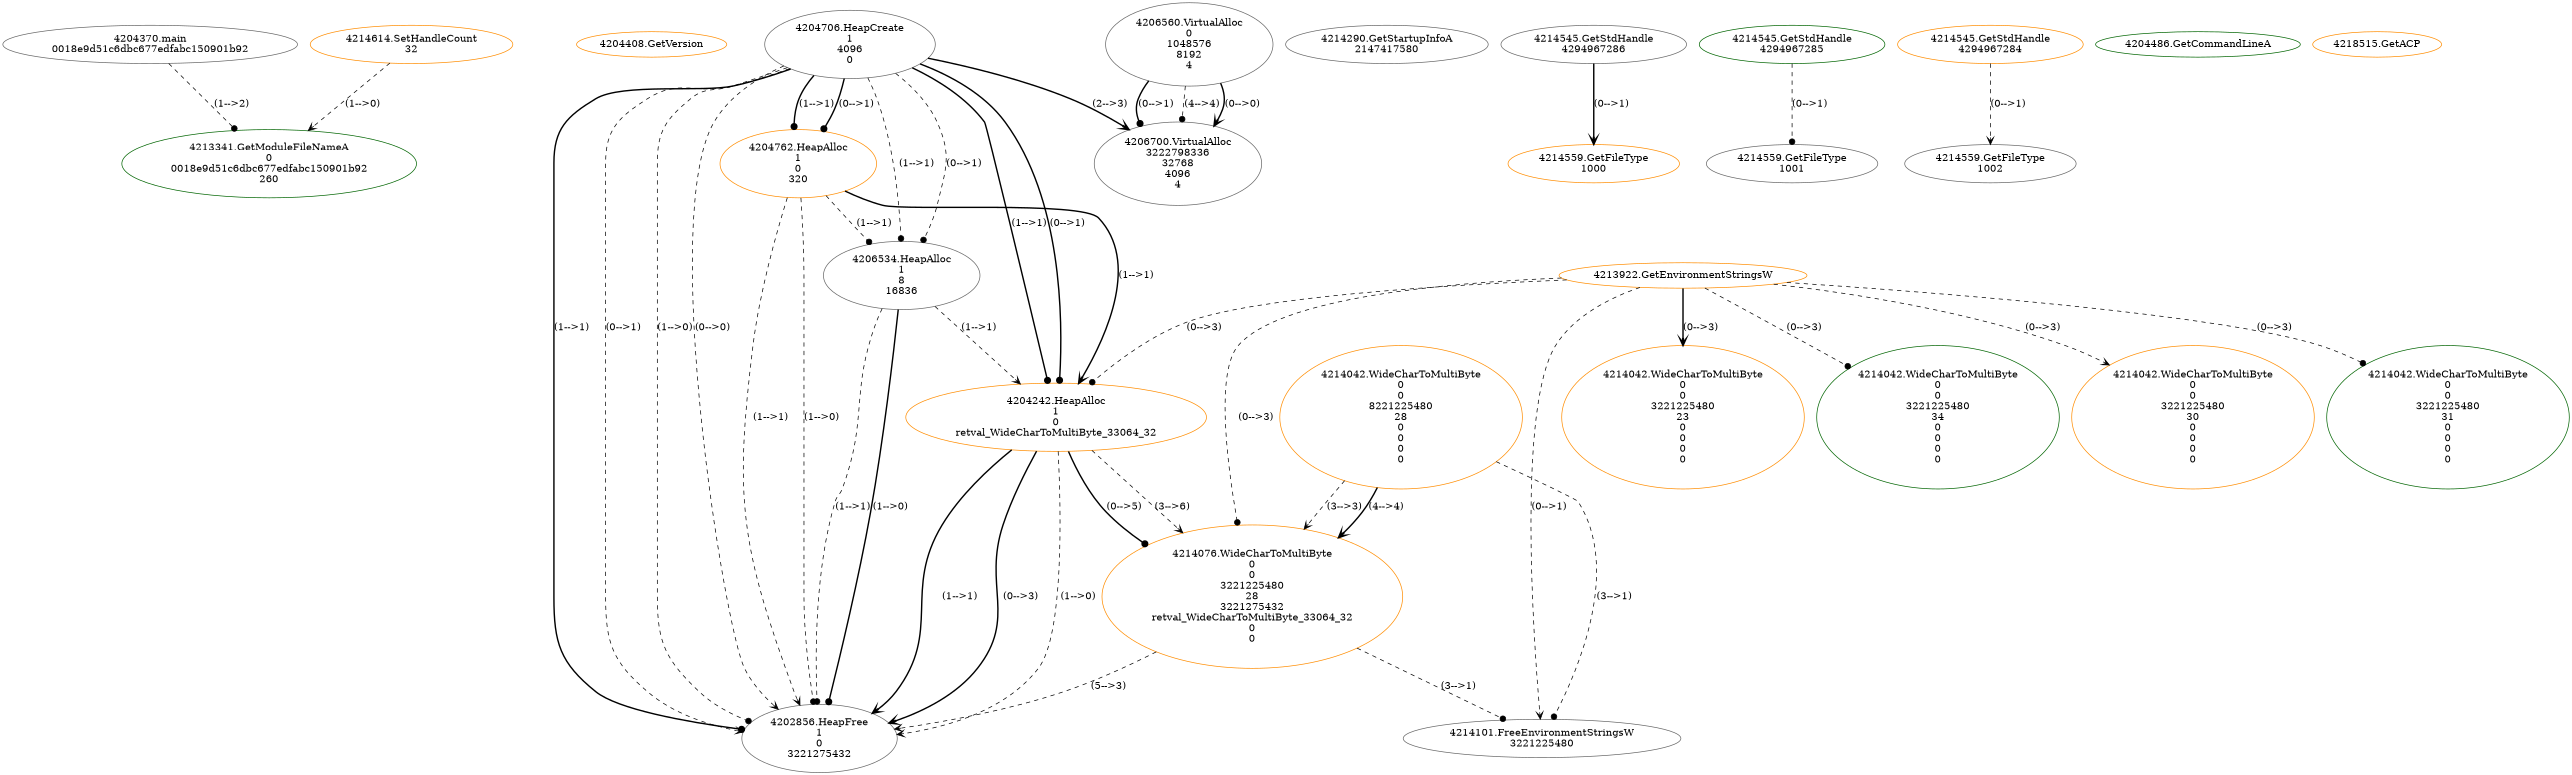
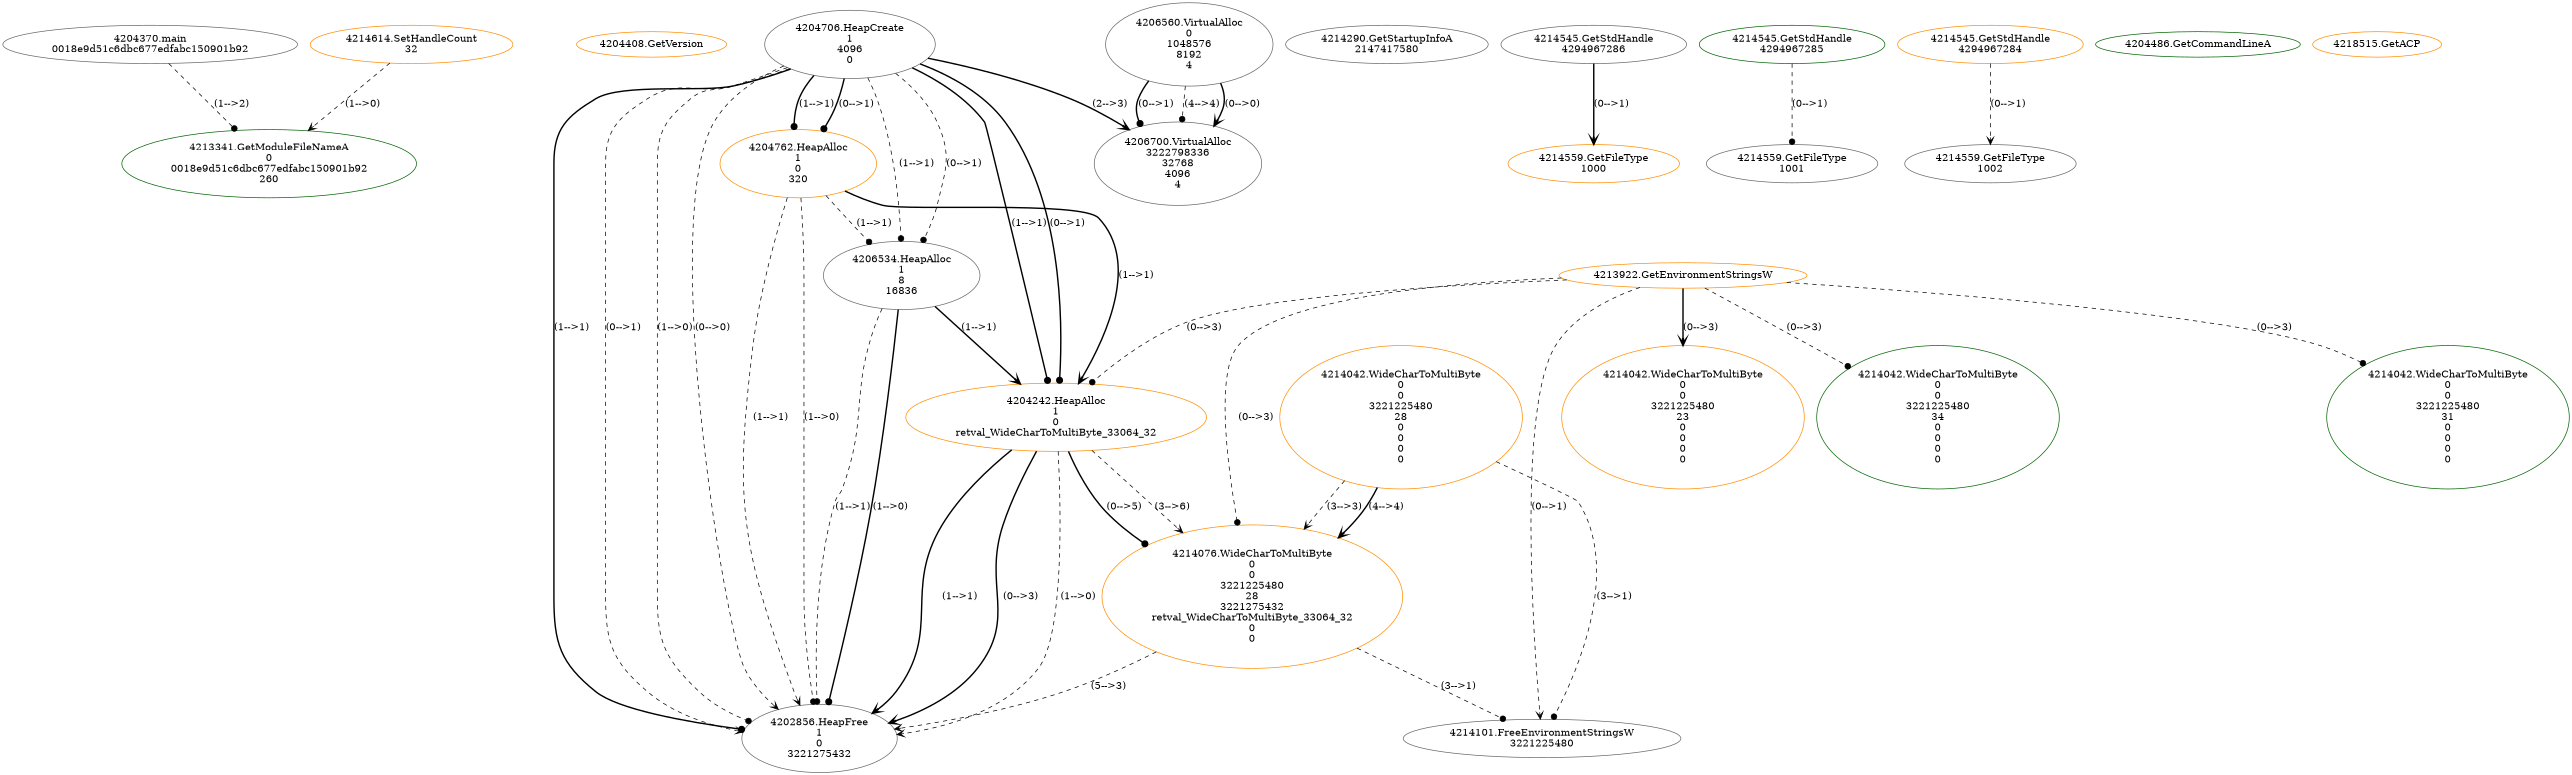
edge "4206534.HeapAlloc 1 8 16836" -> "4204242.HeapAlloc 1 0 retval_WideCharToMultiByte_33064_32": style dashed -> bold
node "4214042.WideCharToMultiByte 0 0 8221225480 28 0 0 0 0": label "4214042.WideCharToMultiByte 0 0 8221225480 28 0 0 0 0" -> "4214042.WideCharToMultiByte 0 0 3221225480 28 0 0 0 0"
node "4214042.WideCharToMultiByte 0 0 3221225480 30 0 0 0 0": removed
